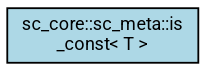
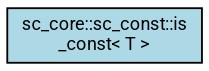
node "sc_core::sc_meta::is _const< T >": label "sc_core::sc_meta::is _const< T >" -> "sc_core::sc_const::is _const< T >"
